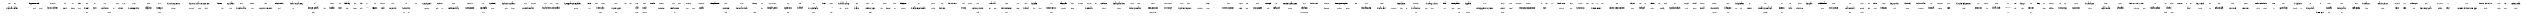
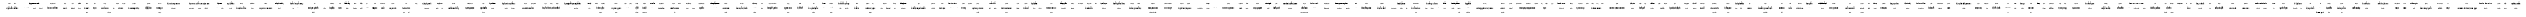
node "b'Marques Houston'": added
